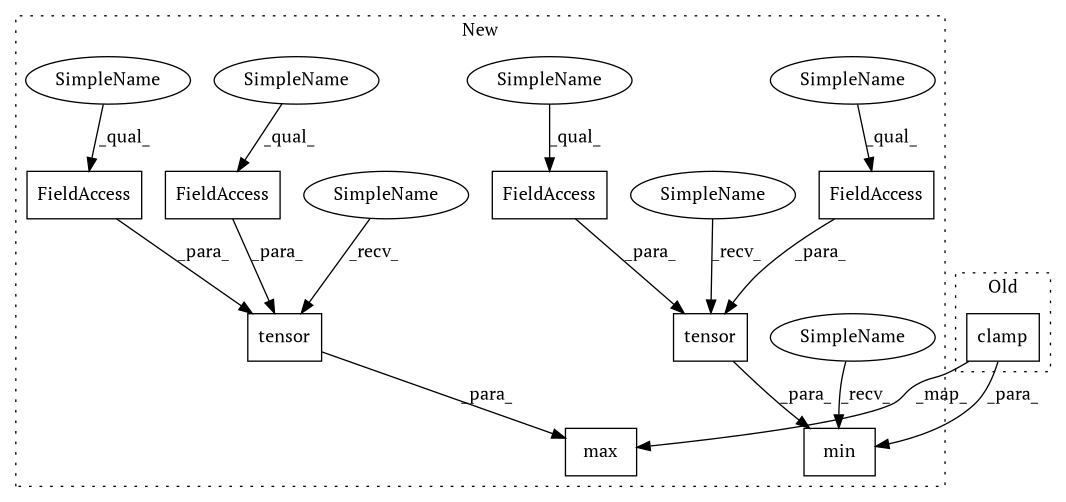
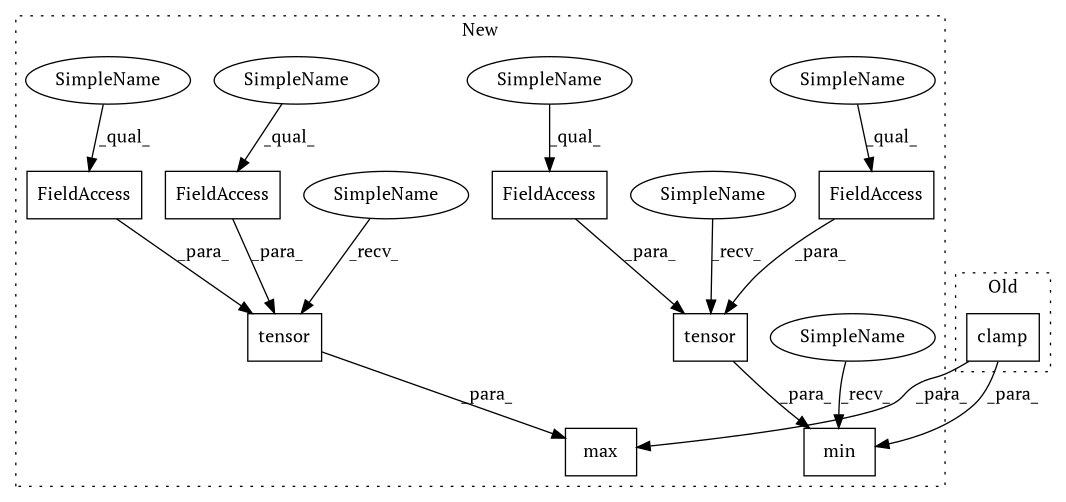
edge "clamp" -> "max": label "_map_" -> "_para_"
